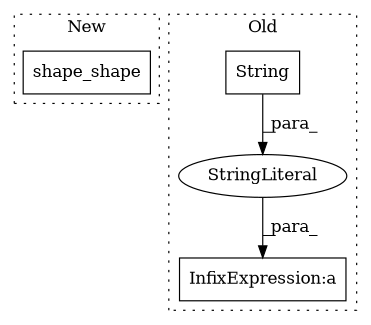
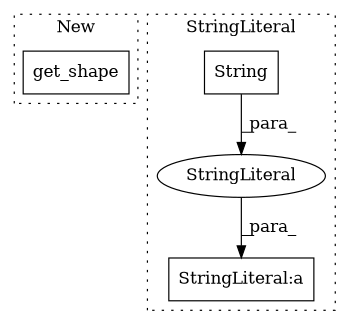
cluster "Old": label "Old" -> "StringLiteral"
node "shape_shape": label "shape_shape" -> "get_shape"
node "InfixExpression:a": label "InfixExpression:a" -> "StringLiteral:a"
